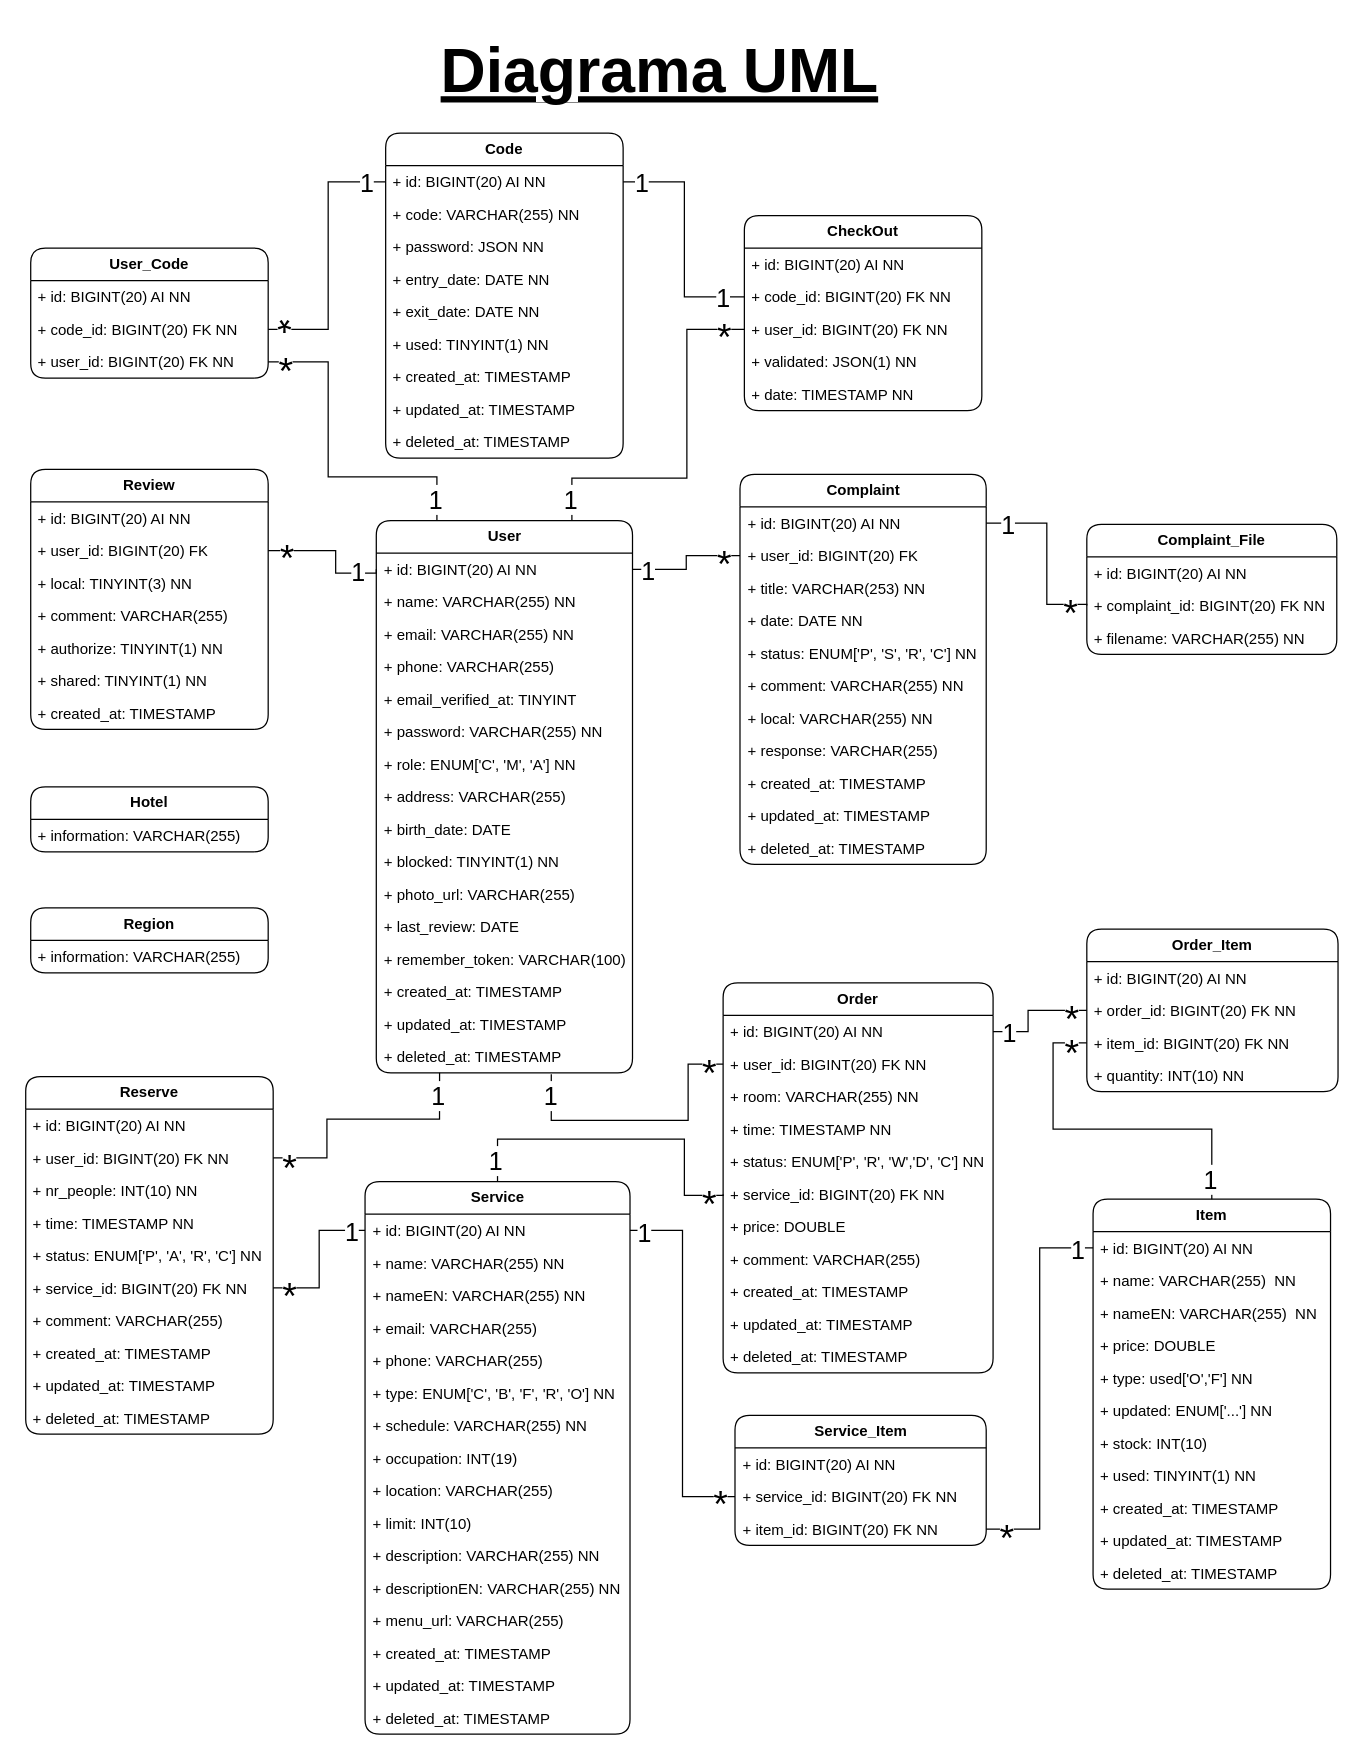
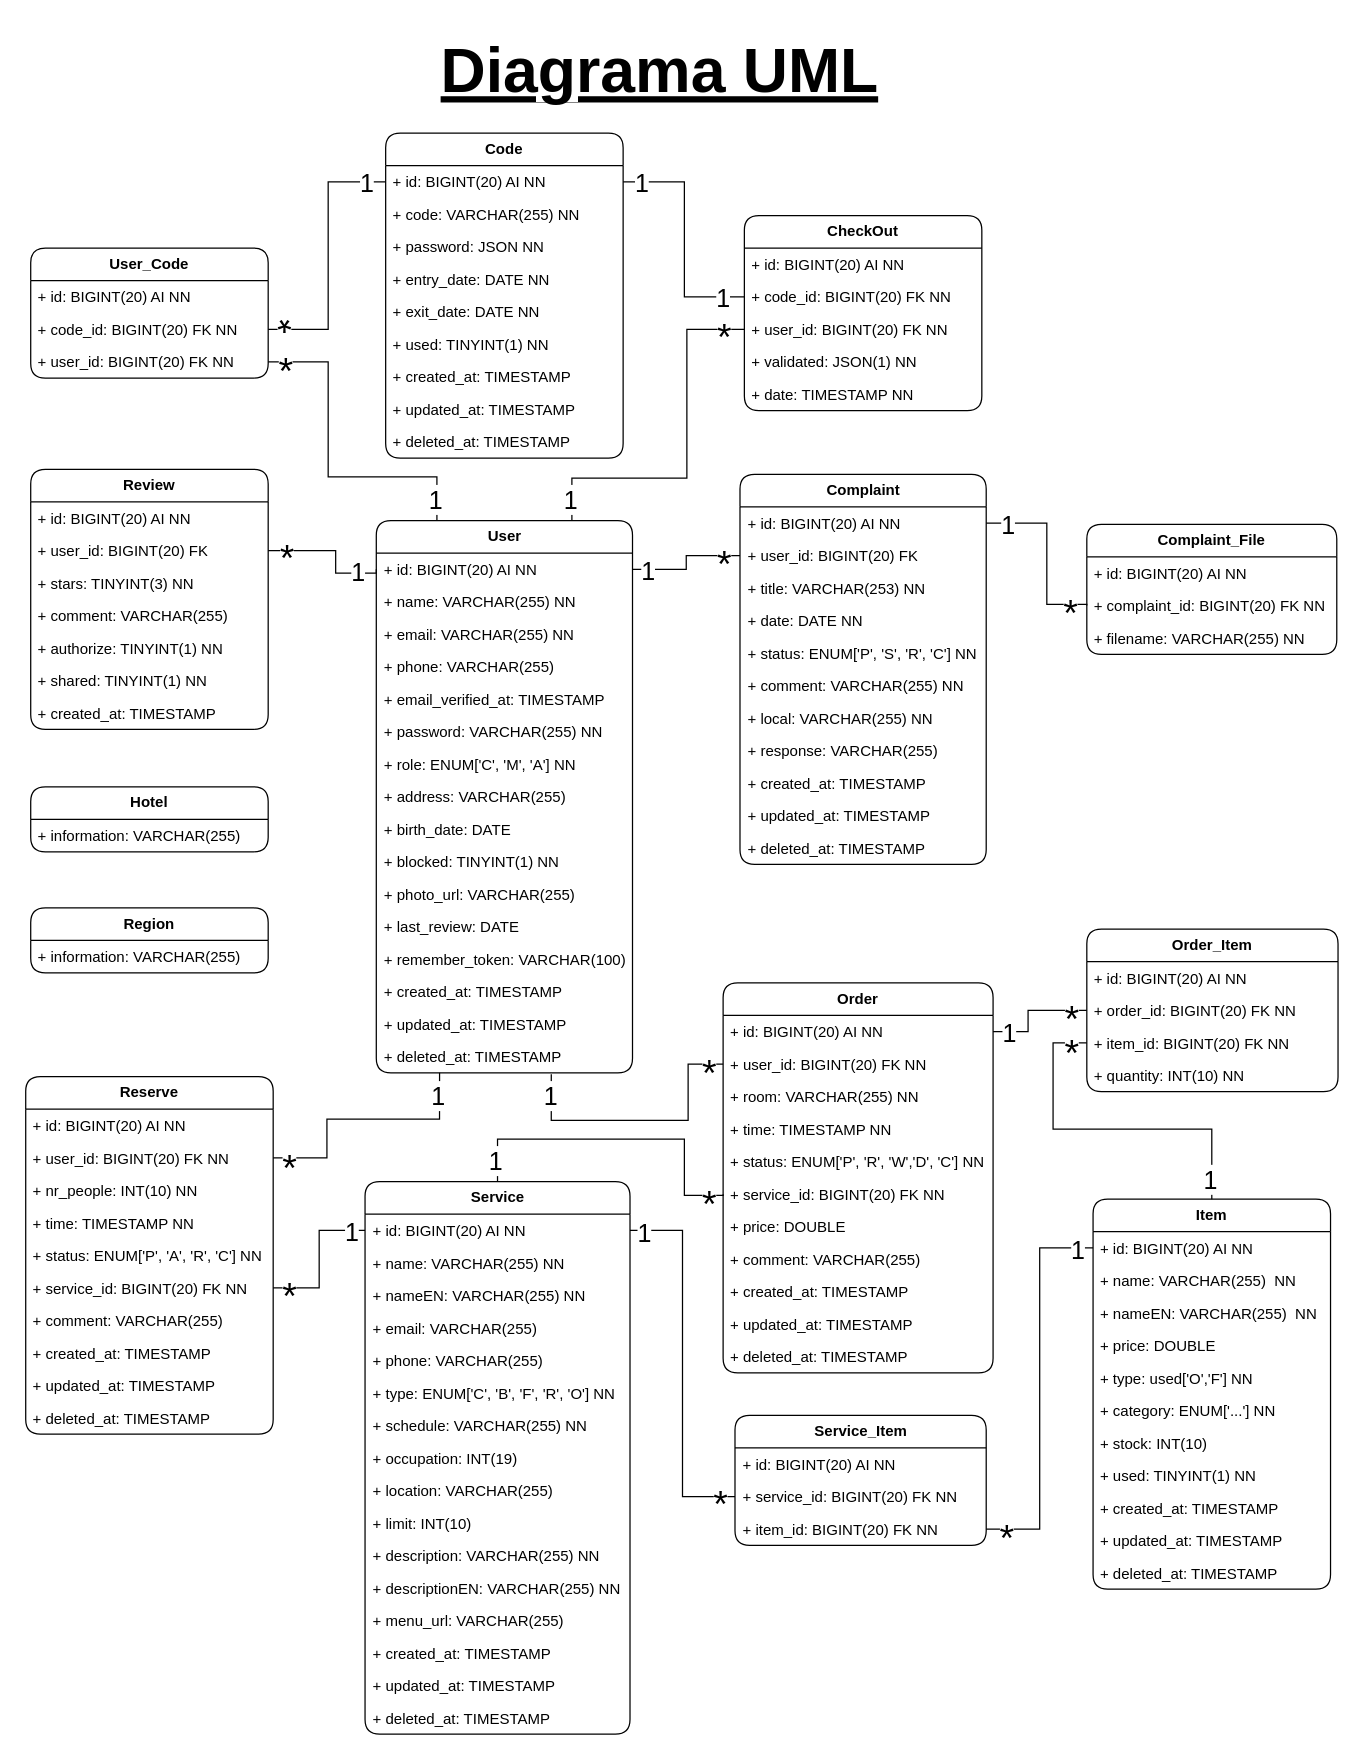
node "+ local: TINYINT(3) NN": label "+ local: TINYINT(3) NN" -> "+ stars: TINYINT(3) NN"
node "+ email_verified_at: TINYINT": label "+ email_verified_at: TINYINT" -> "+ email_verified_at: TIMESTAMP"
node "+ updated: ENUM['...'] NN": label "+ updated: ENUM['...'] NN" -> "+ category: ENUM['...'] NN"
